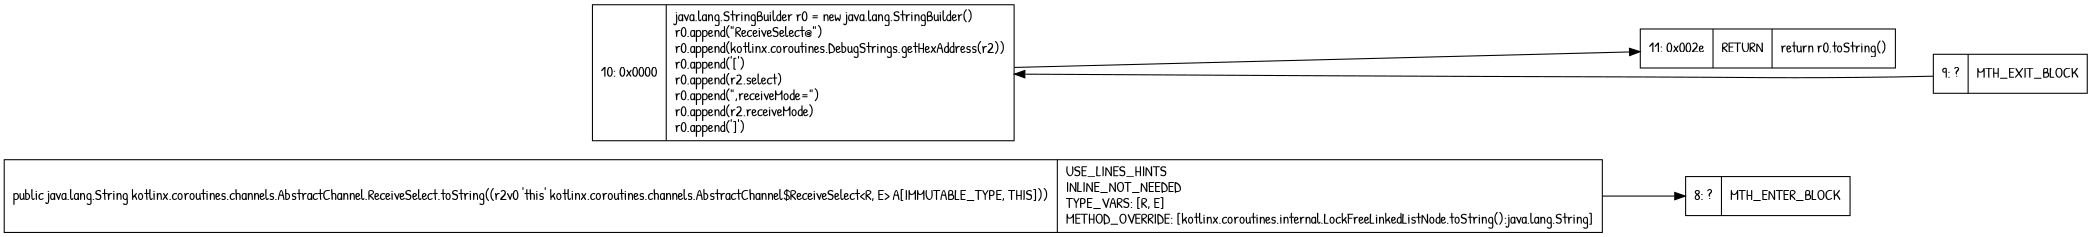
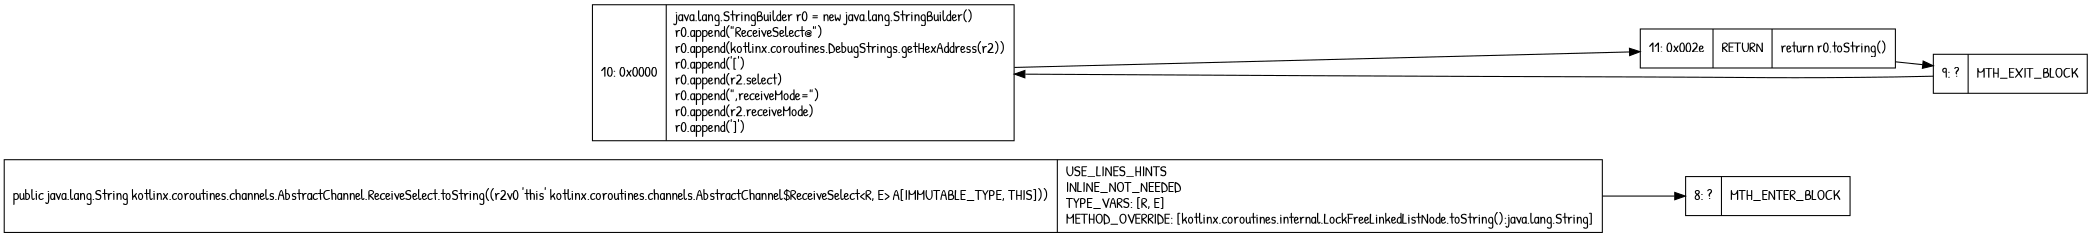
edge "11: 0x002e" -> "9: ?": added
